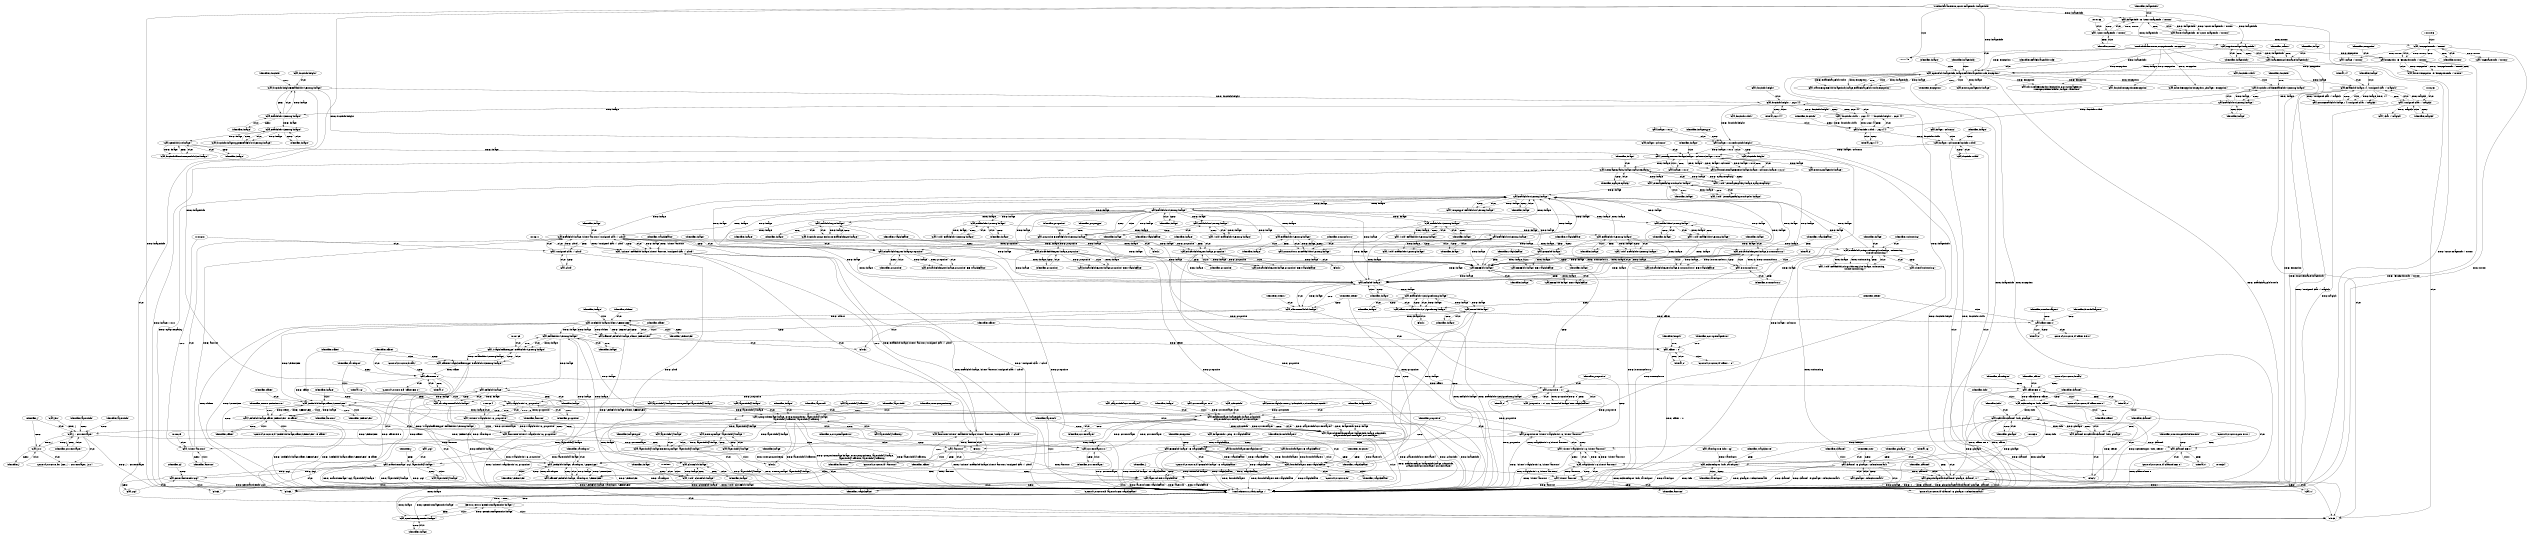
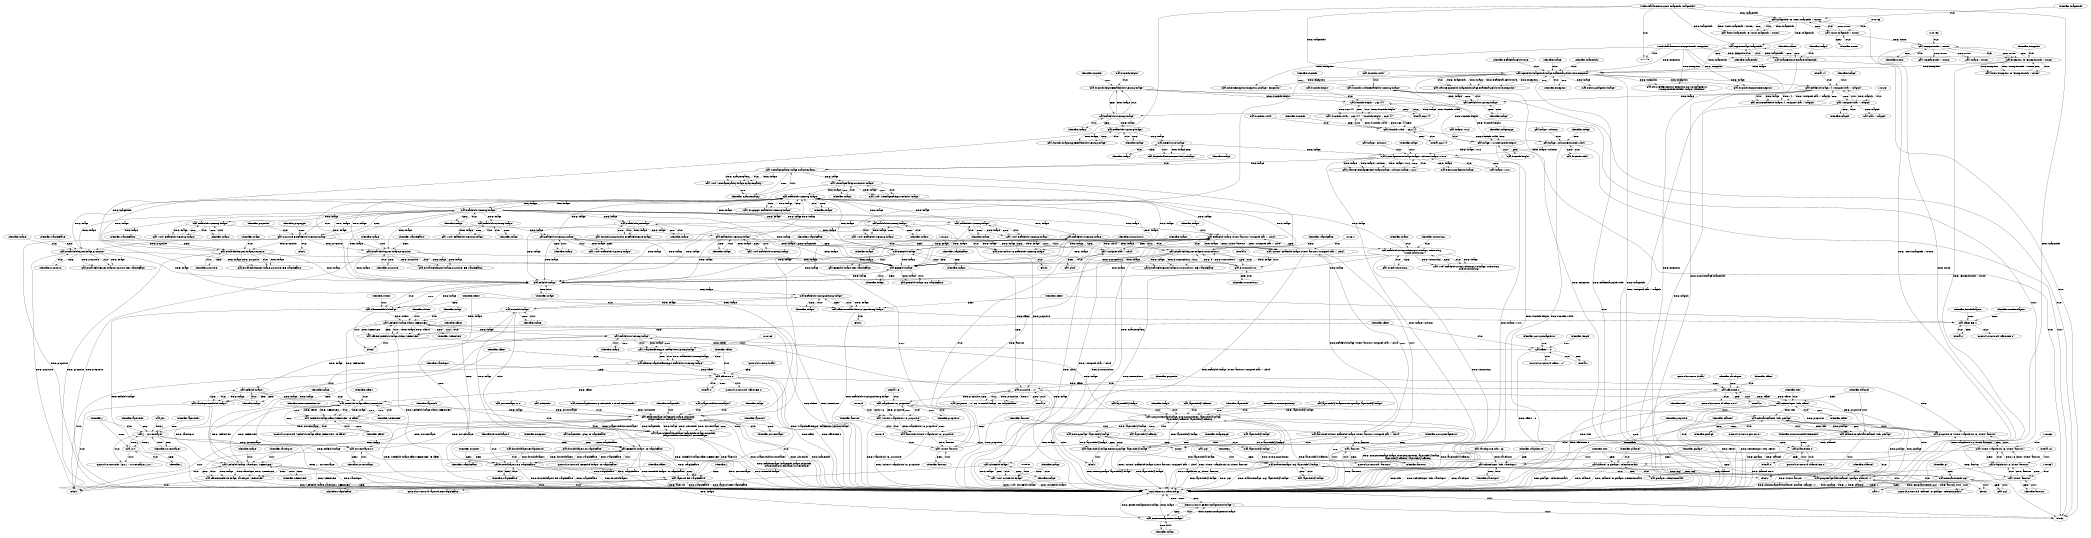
edge "(Call,(void) SetImageOpacity(image,OpaqueOpacity))" -> "(Call,SetImageOpacity(image,OpaqueOpacity))": now "(Call,(void) SetImageOpacity(image,OpaqueOpacity))" -> "(Identifier,OpaqueOpacity)"
node "(ControlStructure,do)": removed
